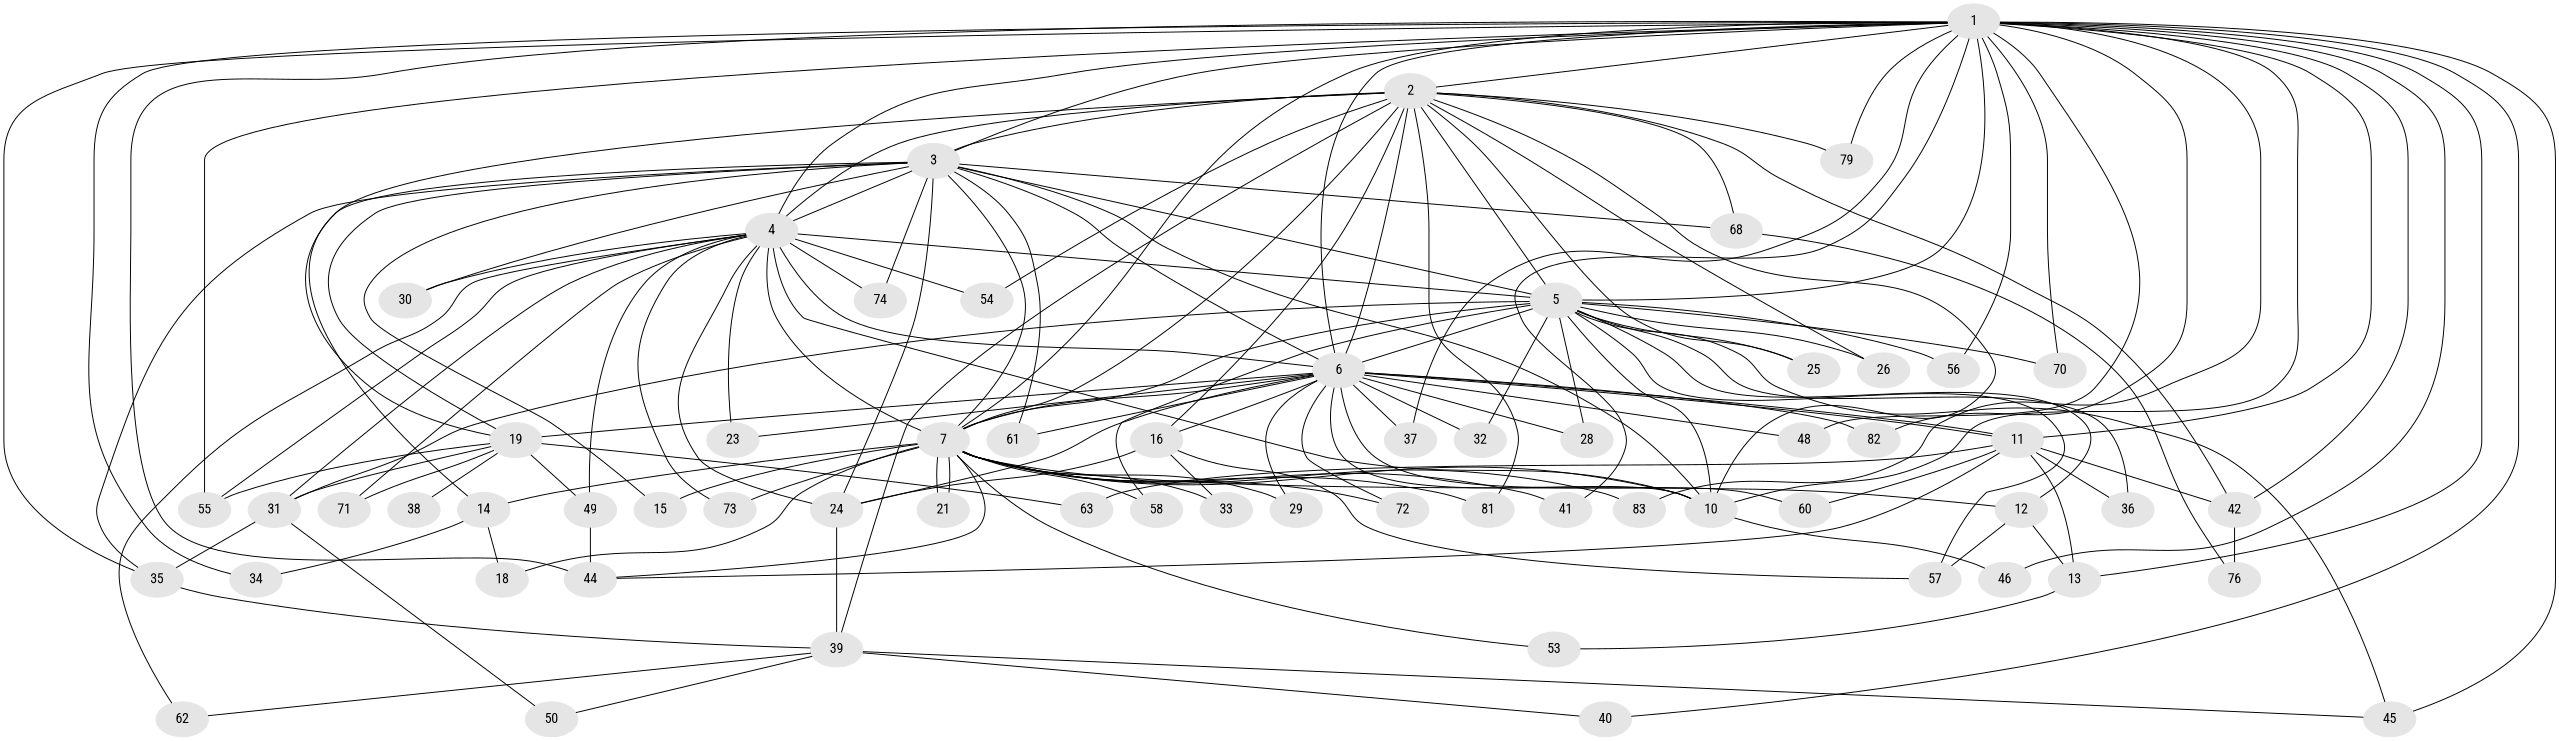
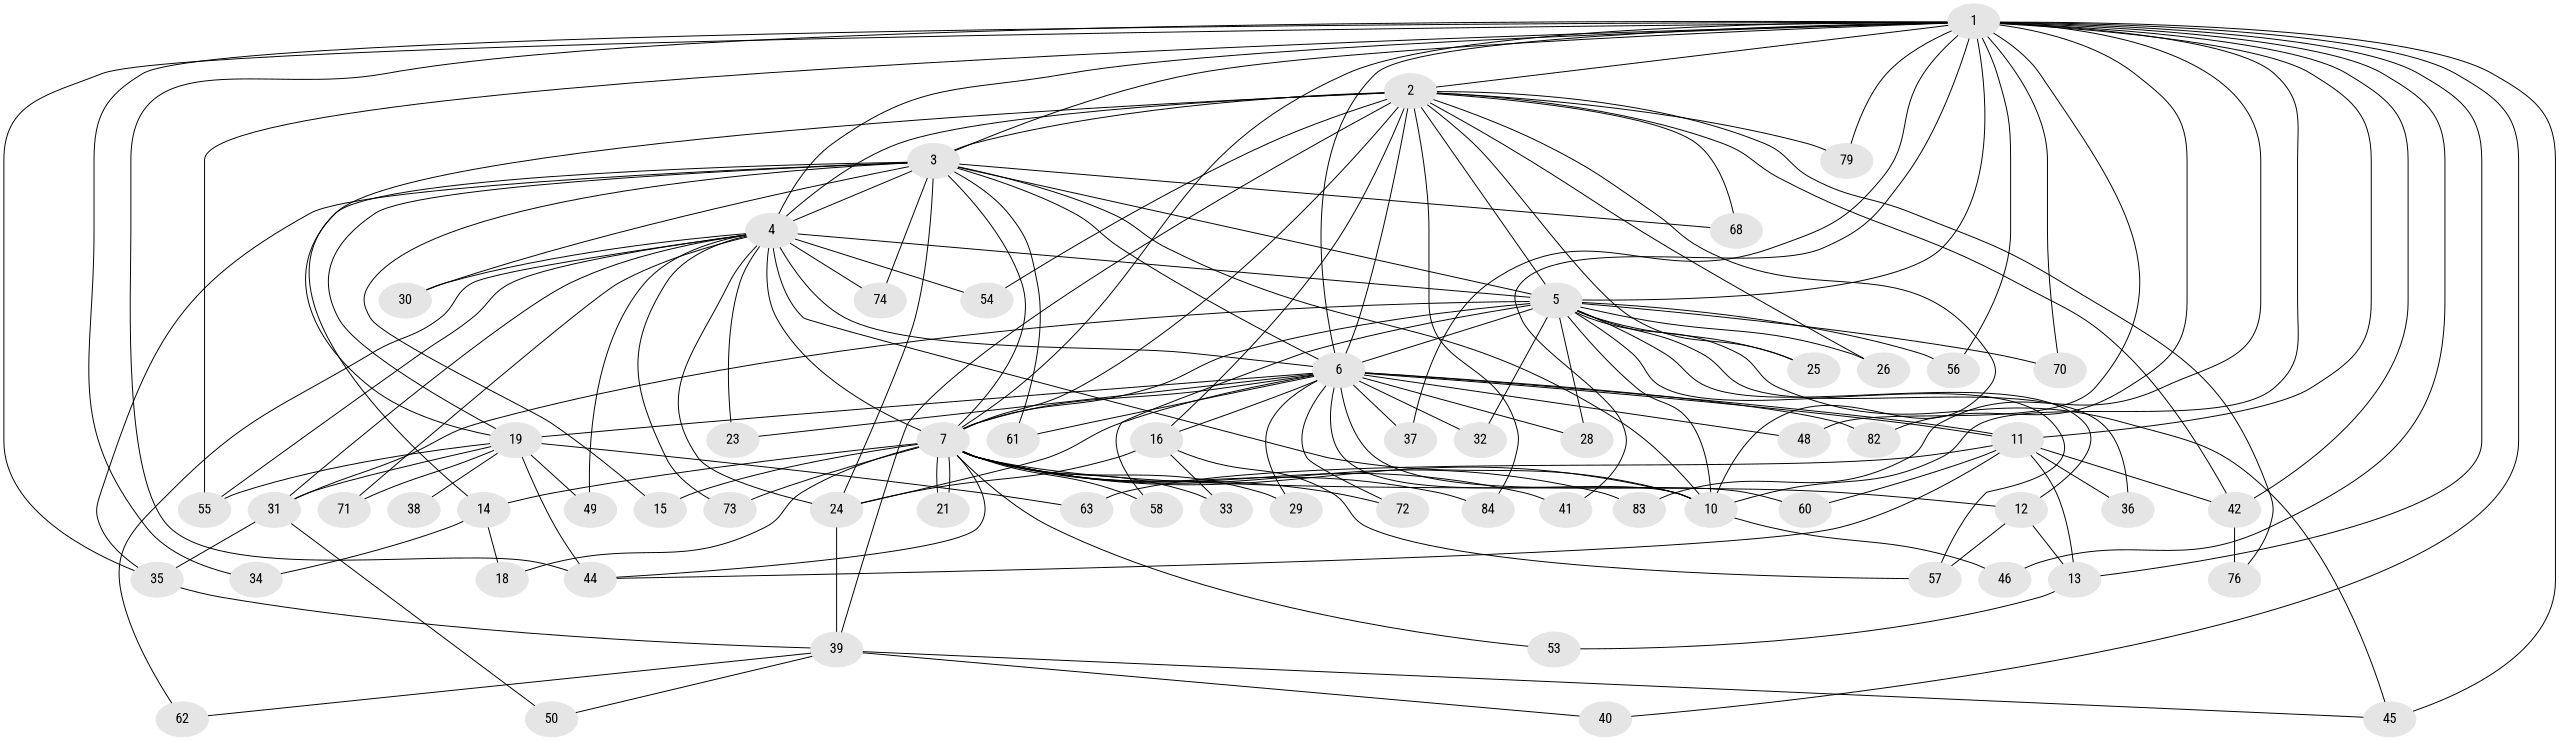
edge "68" -- "76": now "2" -- "76"
node "81": label "81" -> "84"
edge "49" -- "44": now "19" -- "44"
